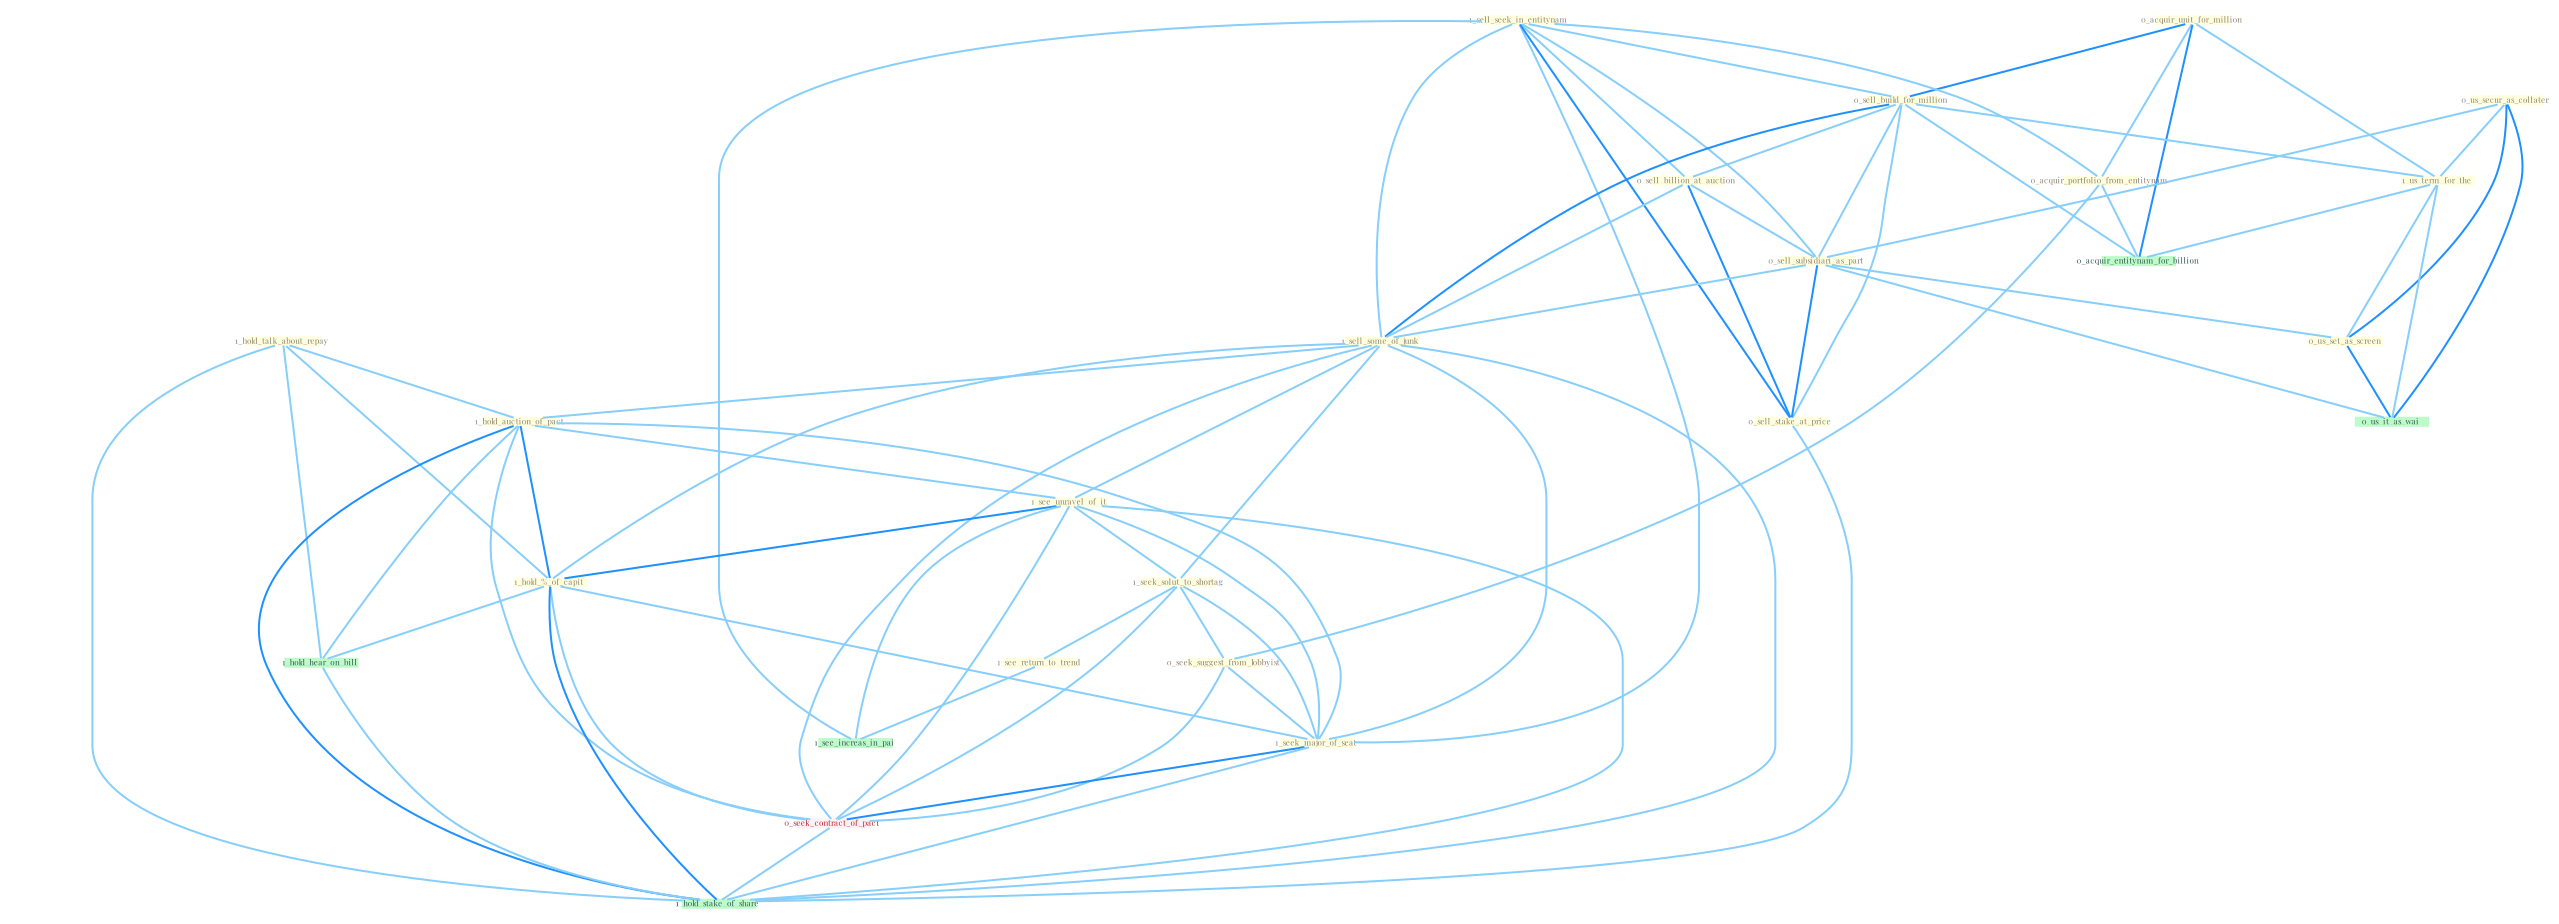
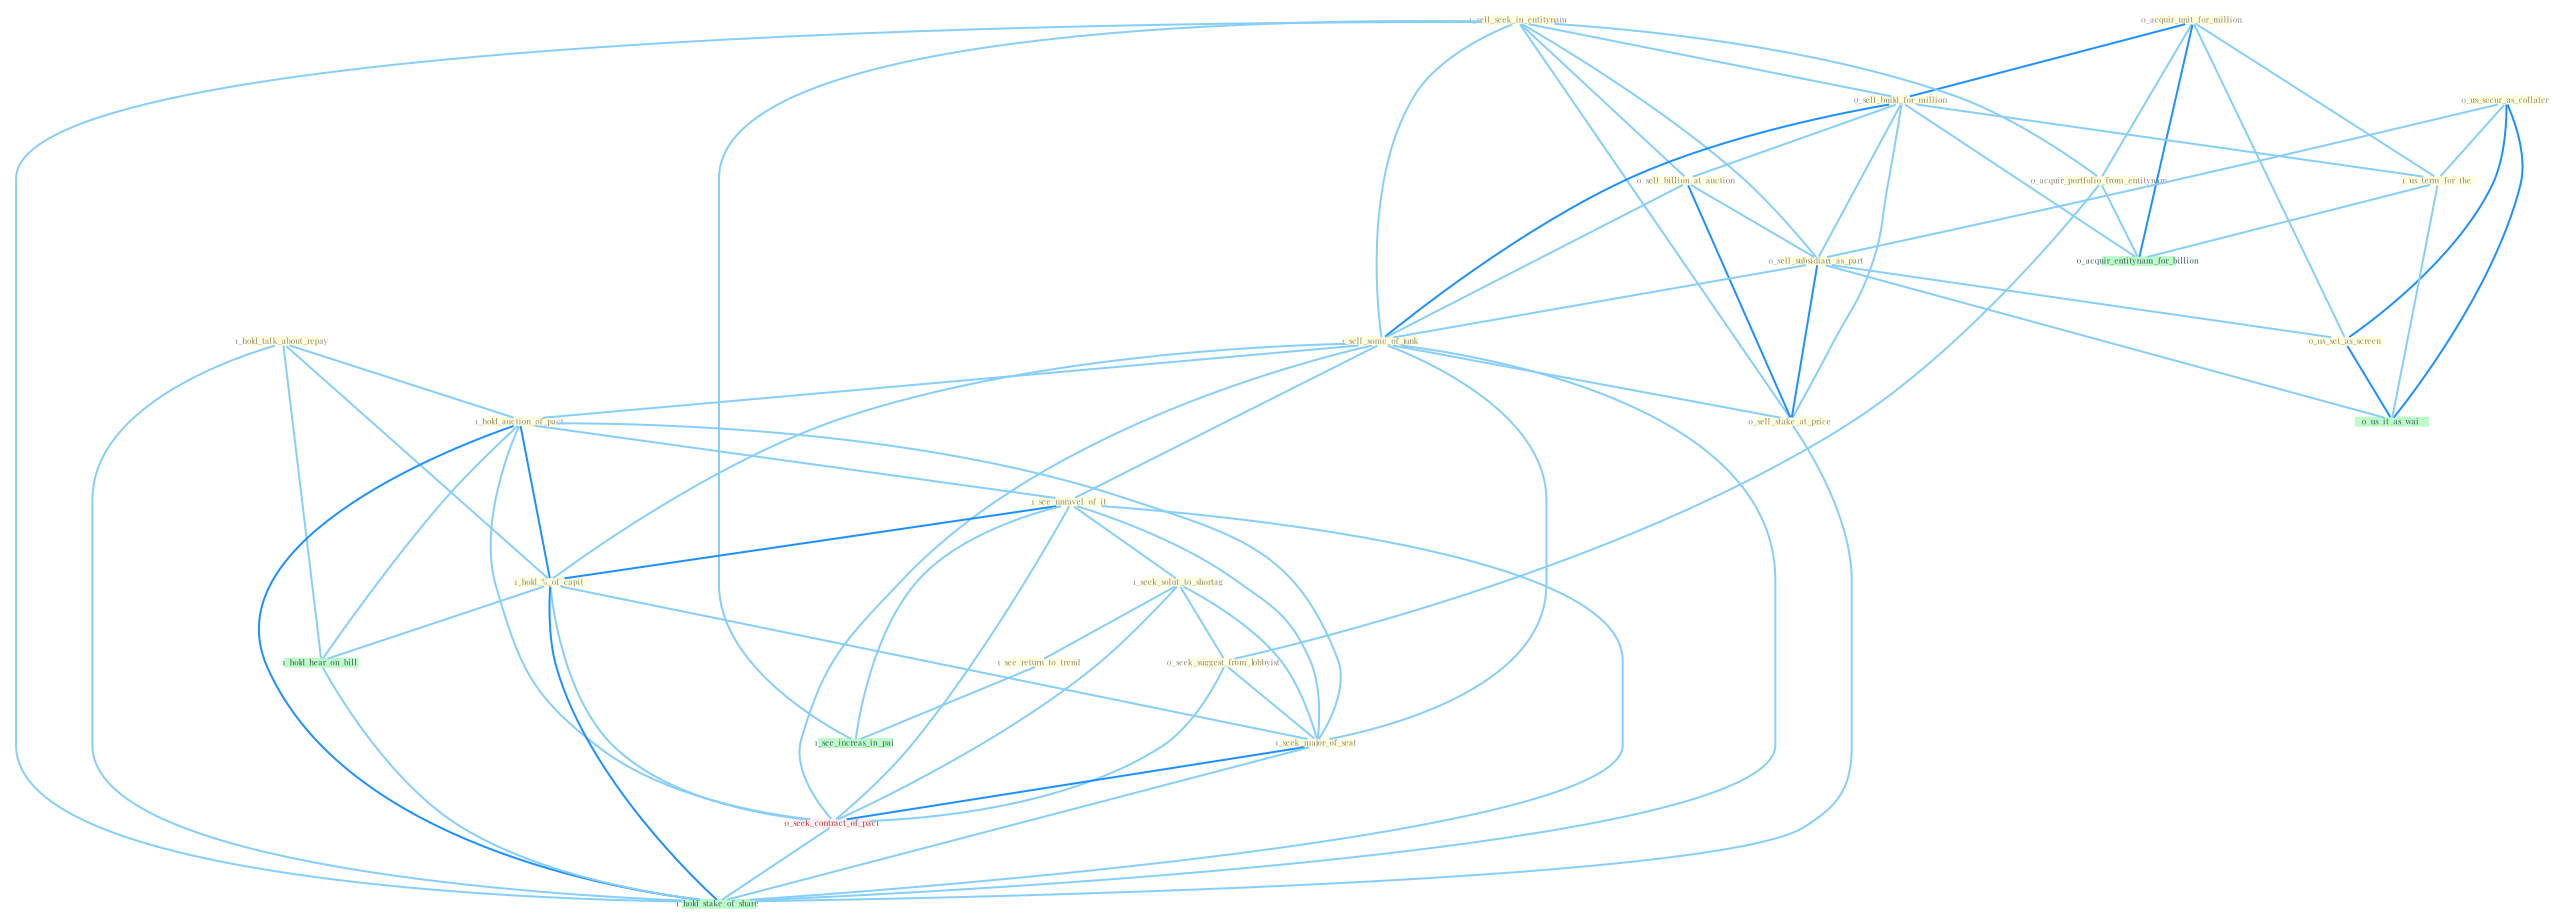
edge "1_sell_seek_in_entitynam" -- "0_sell_stake_at_price": color #1e90ff -> #87cefa
edge "1_us_term_for_the" -- "0_us_set_as_screen": now "0_acquir_unit_for_million" -- "0_us_set_as_screen"
edge "1_sell_some_of_junk" -- "1_seek_solut_to_shortag": now "1_sell_some_of_junk" -- "0_sell_stake_at_price"
edge "1_sell_seek_in_entitynam" -- "1_seek_major_of_seat": now "1_sell_seek_in_entitynam" -- "1_hold_stake_of_share"
